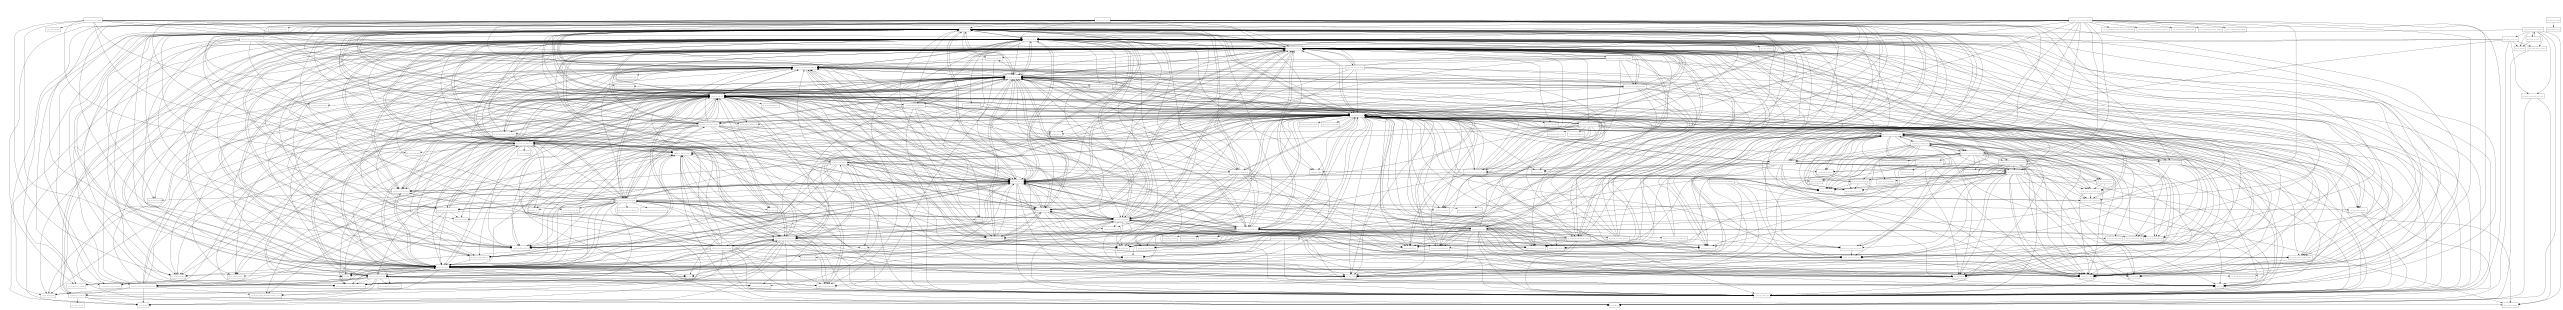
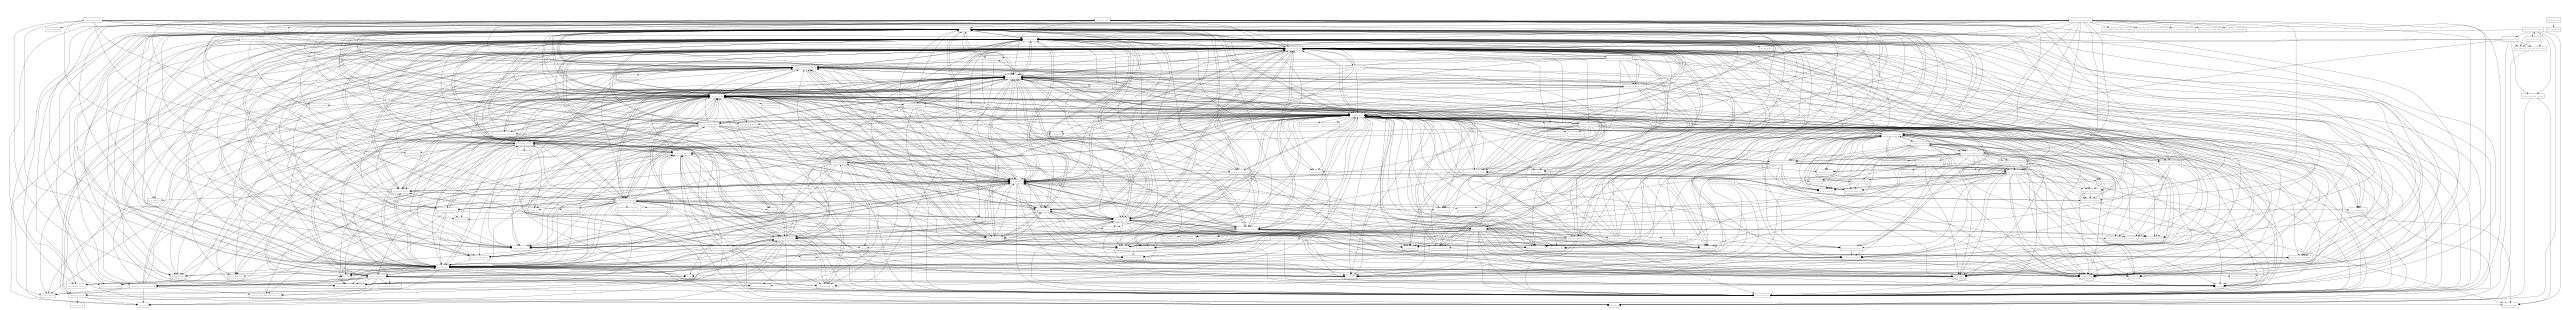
node "org_kie_internal_runtime_conf": removed
node "org_kie_api_runtime_builder": removed
edge "org_drools_core_runtime_process" -> "java_util_function": now "org_drools_core_runtime_process" -> "org_kie_api_internal_utils"
